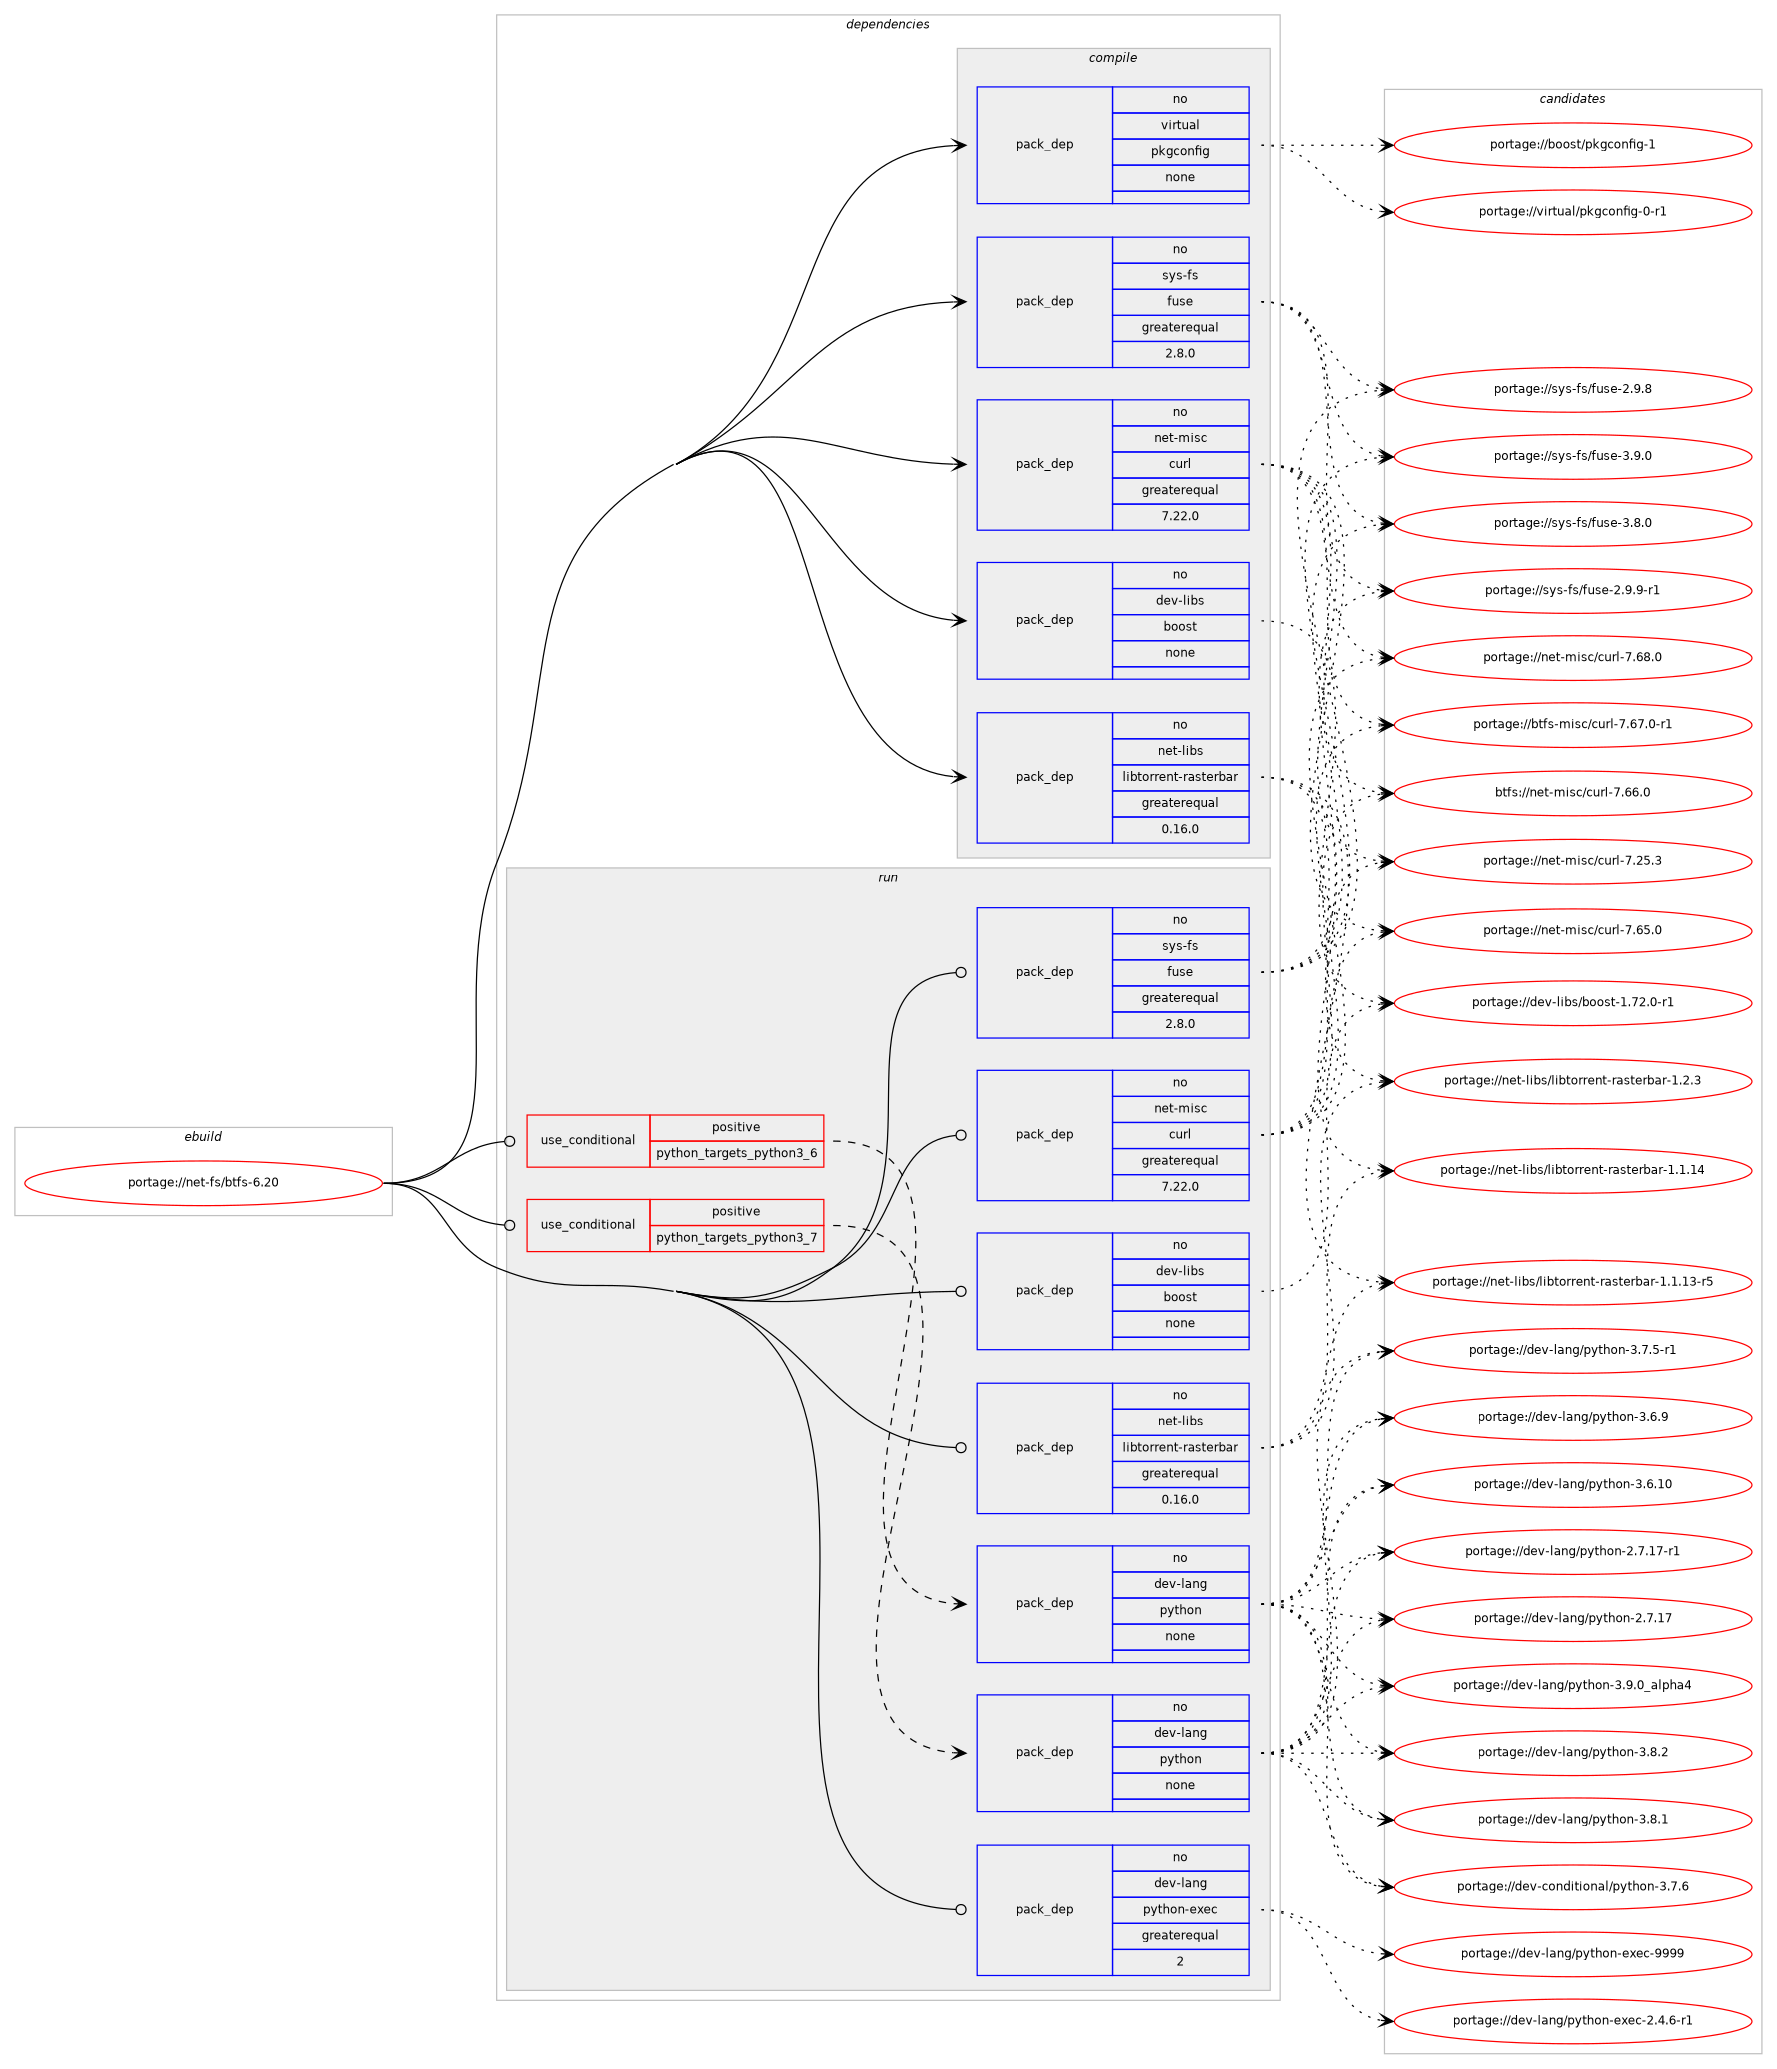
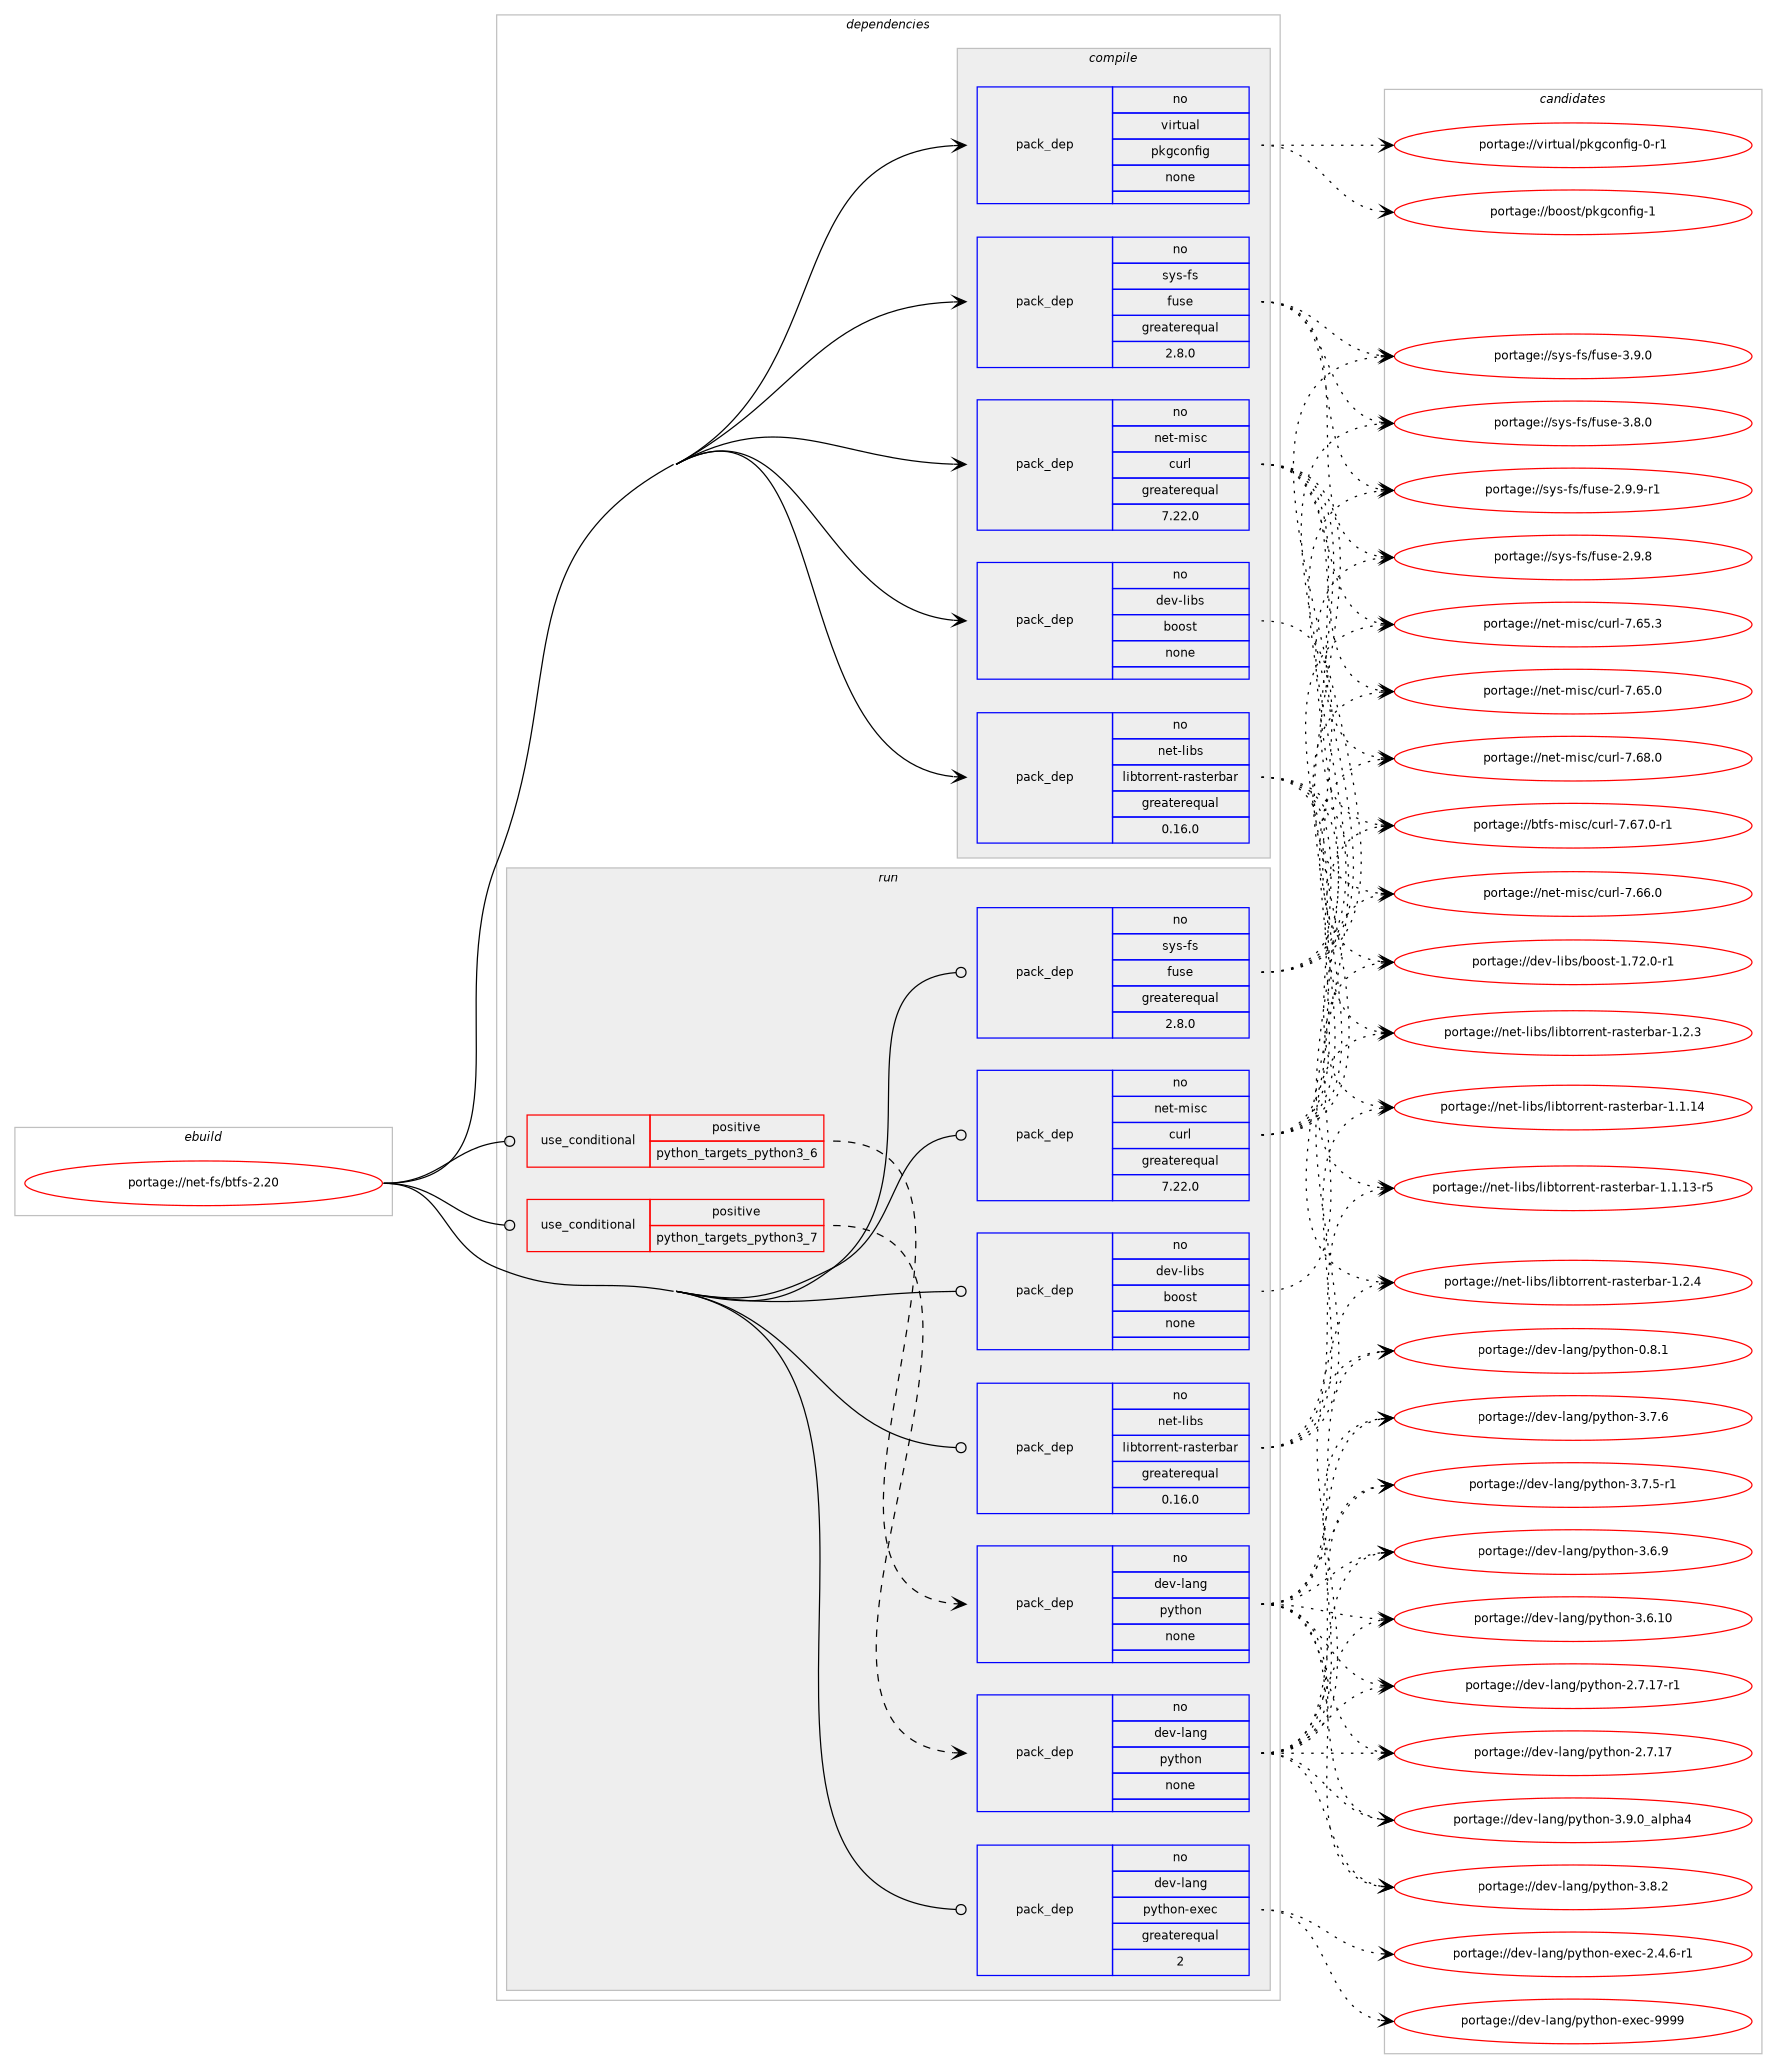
node "btfs://net-misc/curl-7.66.0": label "btfs://net-misc/curl-7.66.0" -> "portage://net-misc/curl-7.66.0"
node "portage://net-misc/curl-7.25.3": label "portage://net-misc/curl-7.25.3" -> "portage://net-misc/curl-7.65.3"
node "portage://net-fs/btfs-6.20": label "portage://net-fs/btfs-6.20" -> "portage://net-fs/btfs-2.20"
node "portage://net-libs/libtorrent-rasterbar-1.2.4": added
node "portage://dev-lang/python-3.8.1": label "portage://dev-lang/python-3.8.1" -> "portage://dev-lang/python-0.8.1"
node "portage://dev-conditional/python-3.7.6": label "portage://dev-conditional/python-3.7.6" -> "portage://dev-lang/python-3.7.6"
